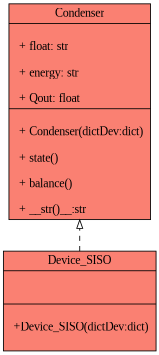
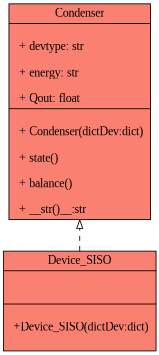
node "Condenser": text "+ float: str" -> "+ devtype: str"
